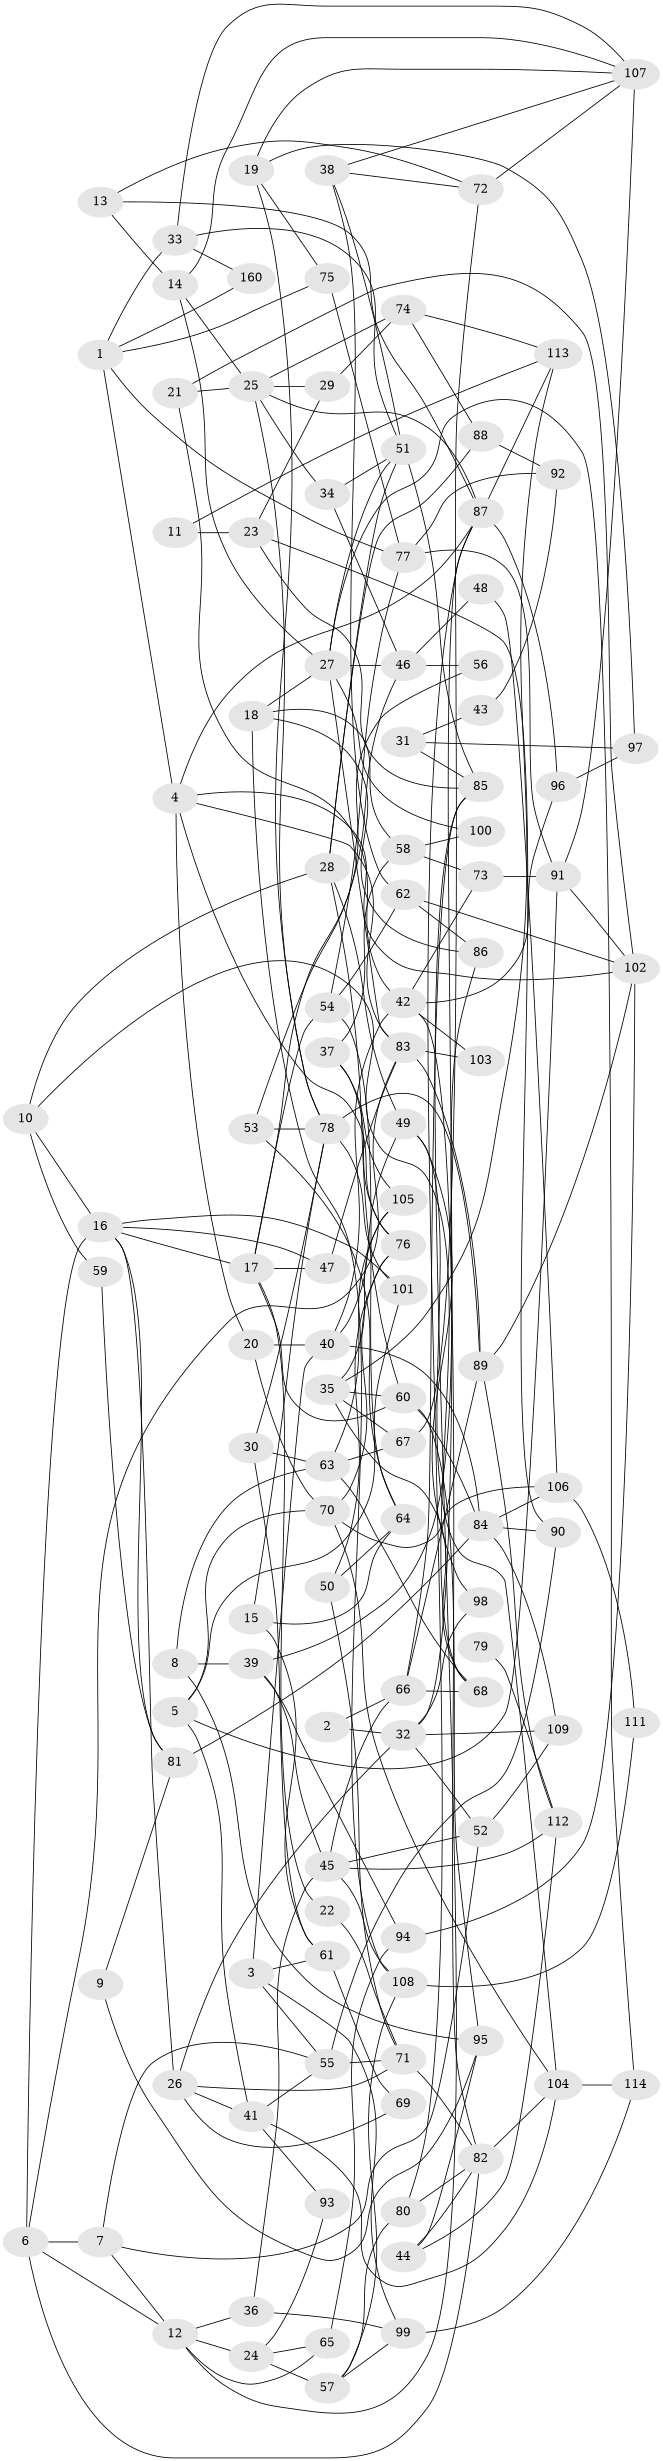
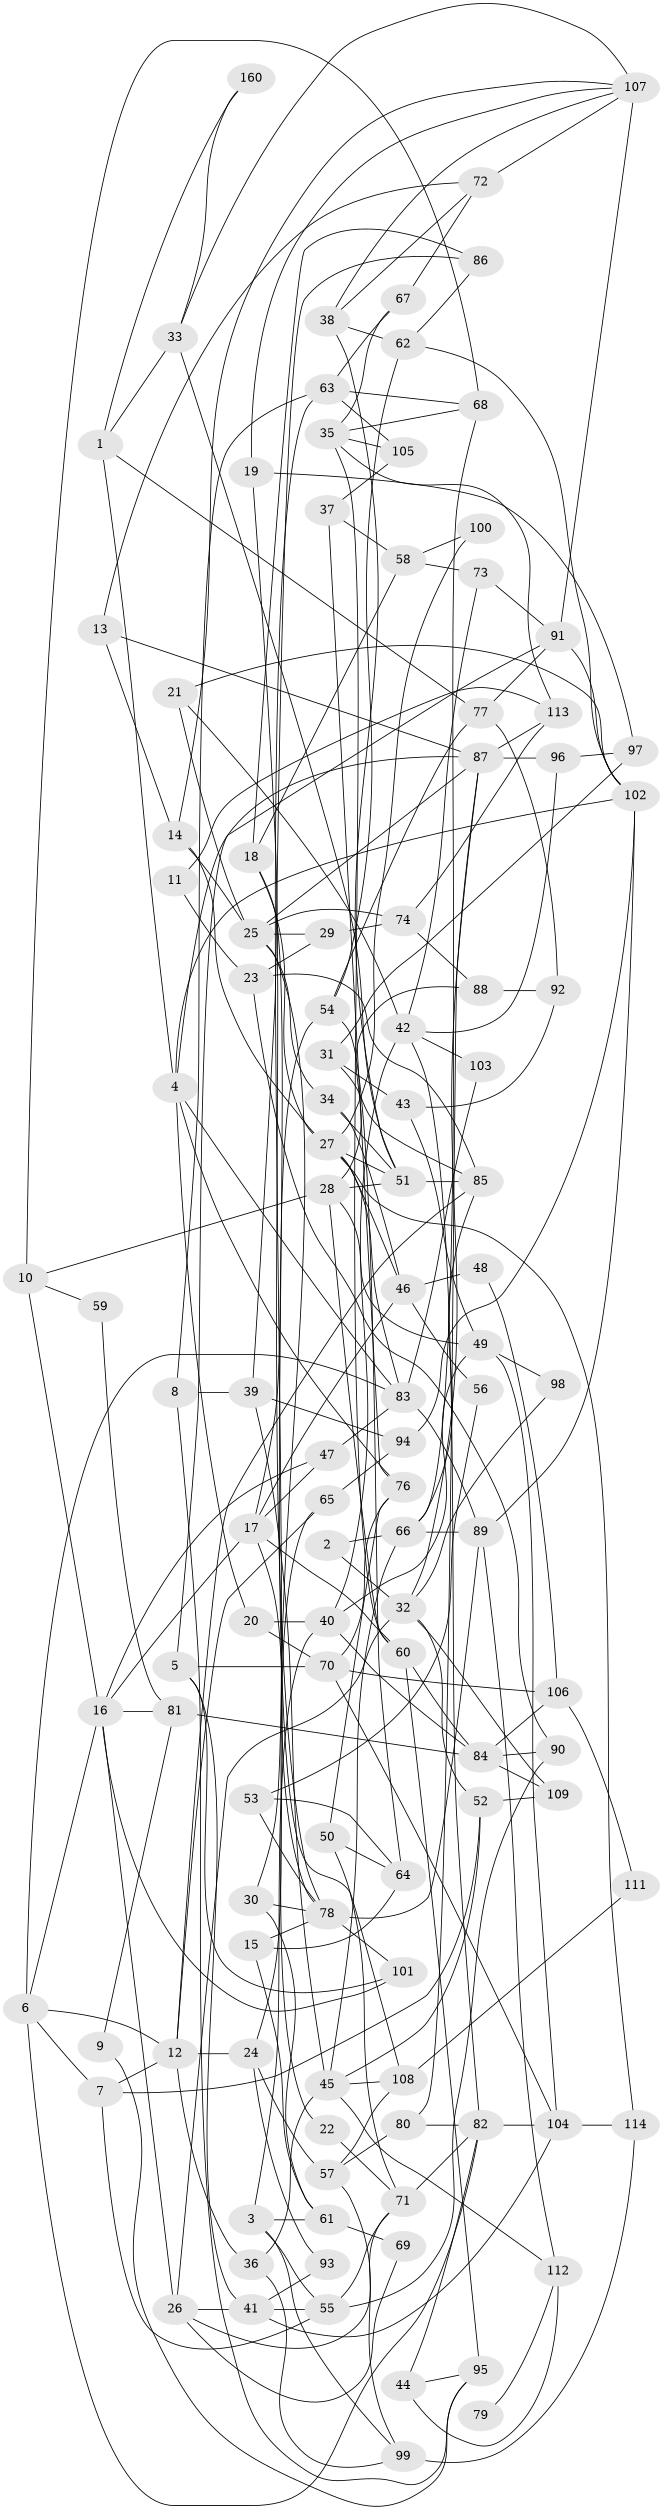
node "75": removed
edge "43" -- "49": added
